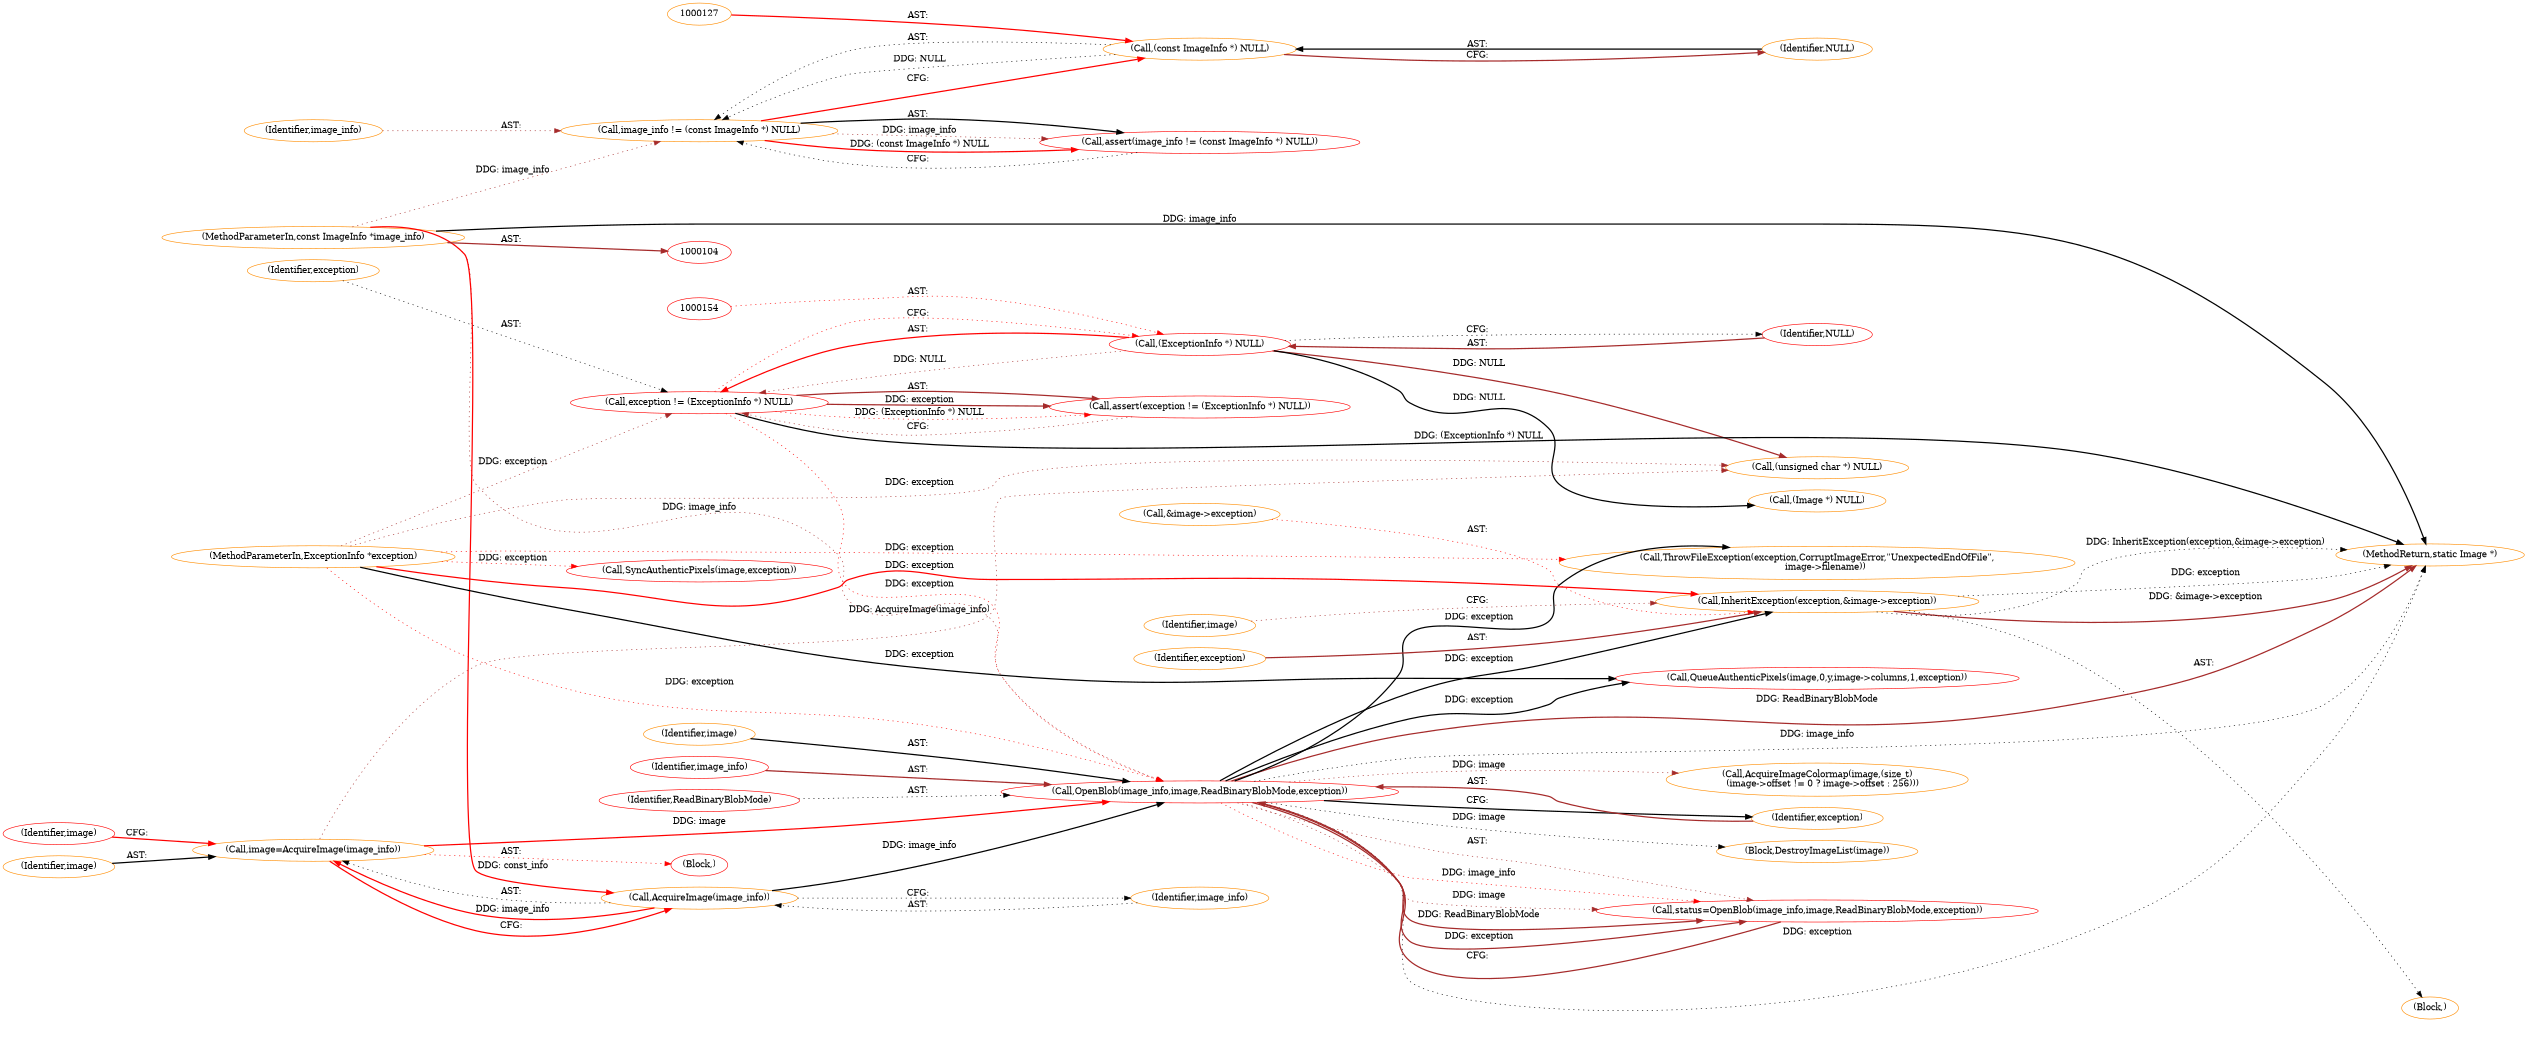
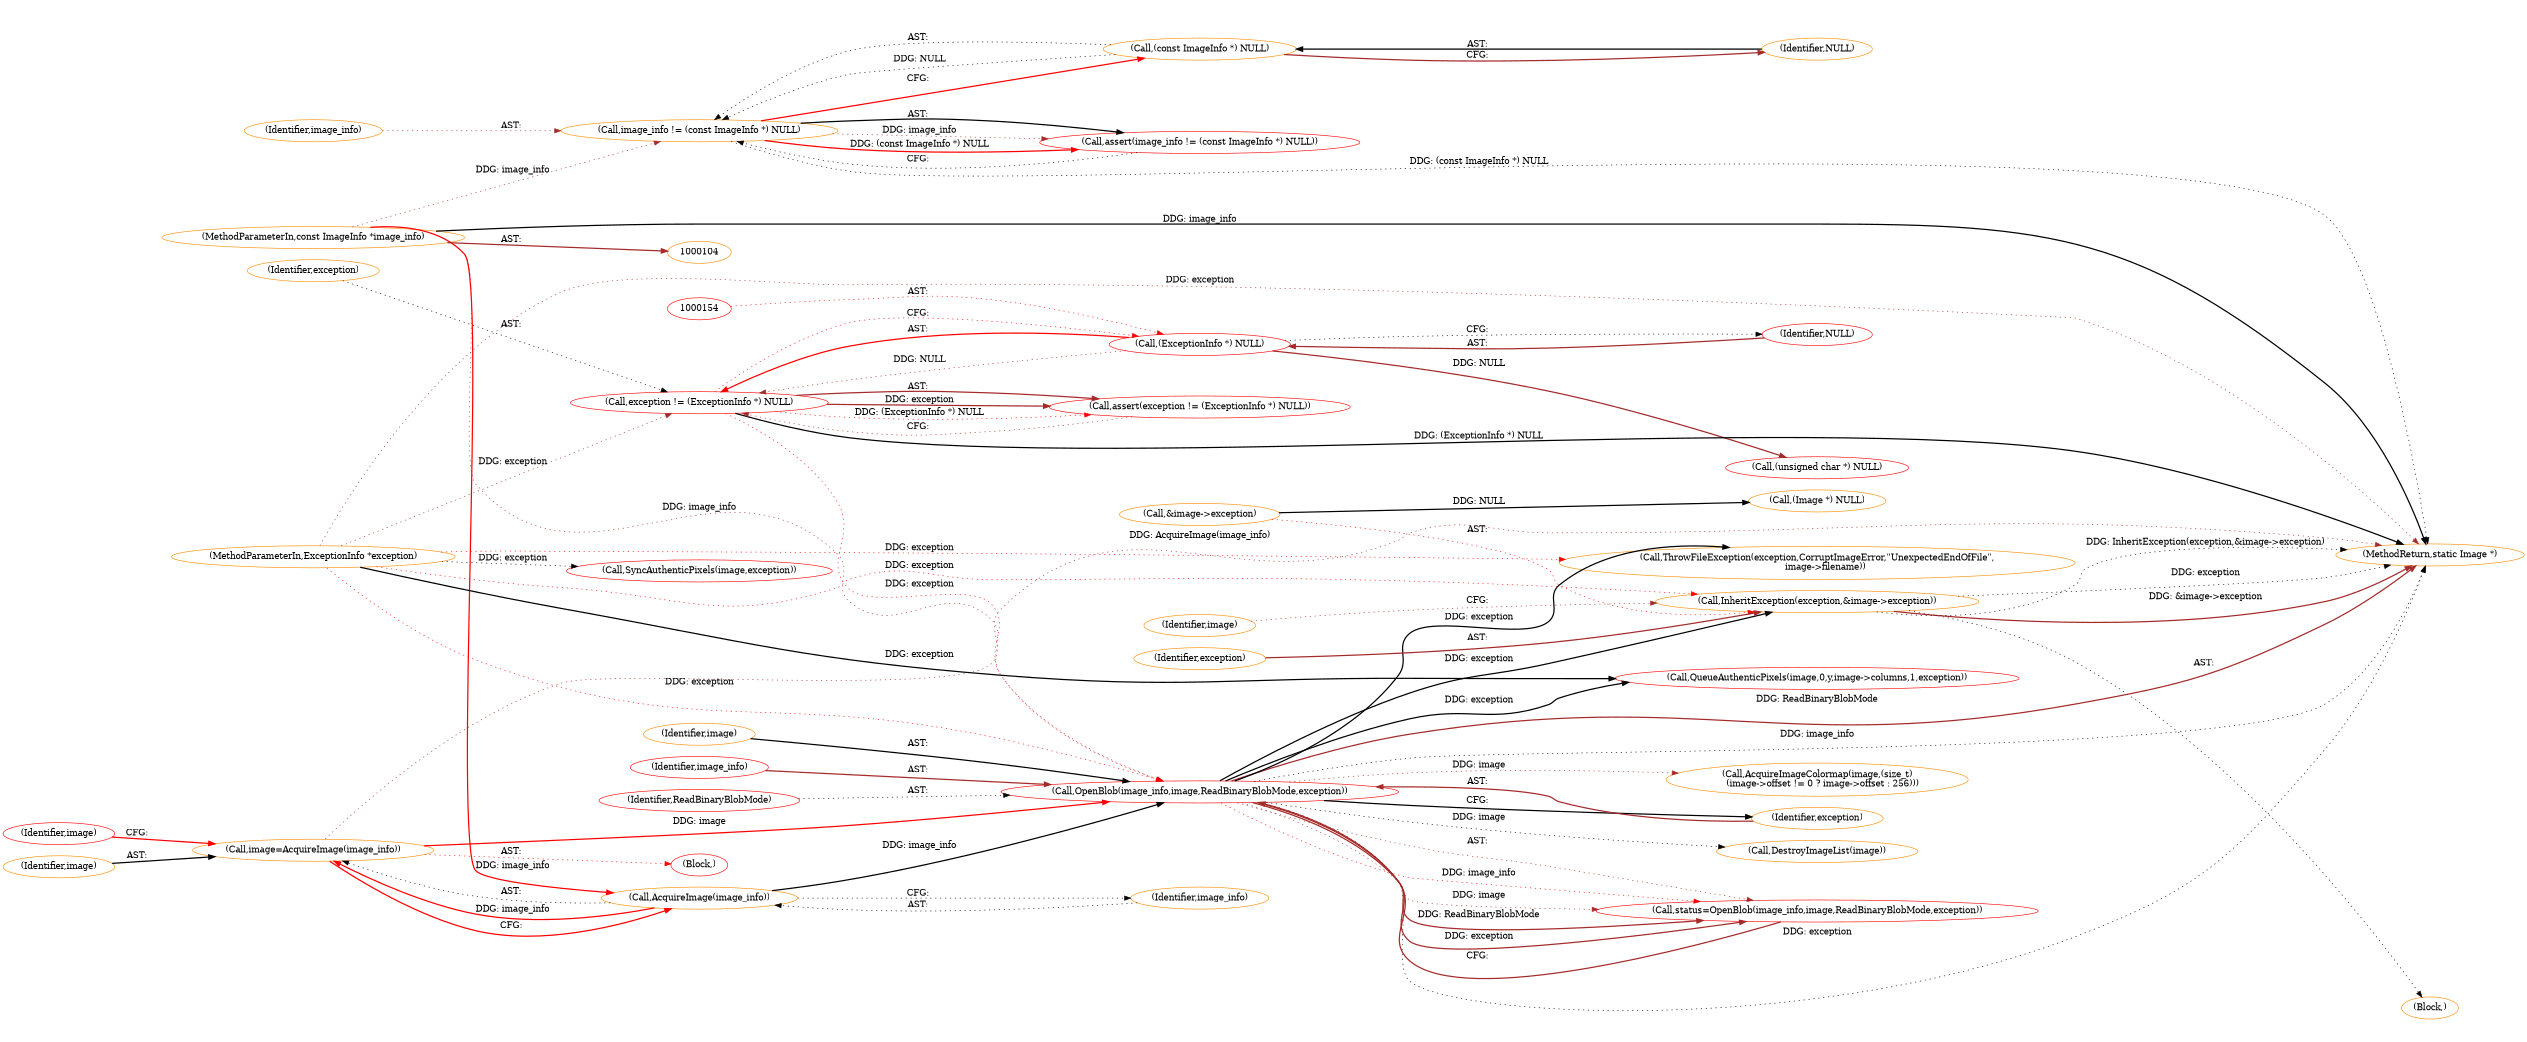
node "1000127": removed
edge "(Call,image_info != (const ImageInfo *) NULL)" -> "(MethodReturn,static Image *)": added, label "DDG: (const ImageInfo *) NULL"
node "1000104": color red -> darkorange
edge "(Call,(ExceptionInfo *) NULL)" -> "(Call,(Image *) NULL)": now "(Call,&image->exception)" -> "(Call,(Image *) NULL)"
node "(Call,(unsigned char *) NULL)": color darkorange -> red
edge "(MethodParameterIn,ExceptionInfo *exception)" -> "(Call,(unsigned char *) NULL)": now "(MethodParameterIn,ExceptionInfo *exception)" -> "(MethodReturn,static Image *)"
edge "(MethodParameterIn,ExceptionInfo *exception)" -> "(Call,SyncAuthenticPixels(image,exception))": color red -> black
edge "(Call,image=AcquireImage(image_info))" -> "(Call,(unsigned char *) NULL)": now "(Call,image=AcquireImage(image_info))" -> "(MethodReturn,static Image *)"
edge "(MethodParameterIn,ExceptionInfo *exception)" -> "(Call,InheritException(exception,&image->exception))": style bold -> dotted
node "(Block,DestroyImageList(image))": label "(Block,DestroyImageList(image))" -> "(Call,DestroyImageList(image))"
edge "(MethodParameterIn,const ImageInfo *image_info)" -> "(Call,AcquireImage(image_info))": label "DDG: const_info" -> "DDG: image_info"
